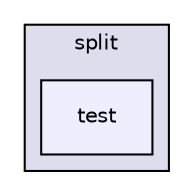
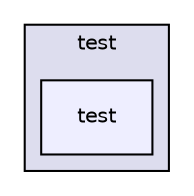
cluster "split": label "split" -> "test"
